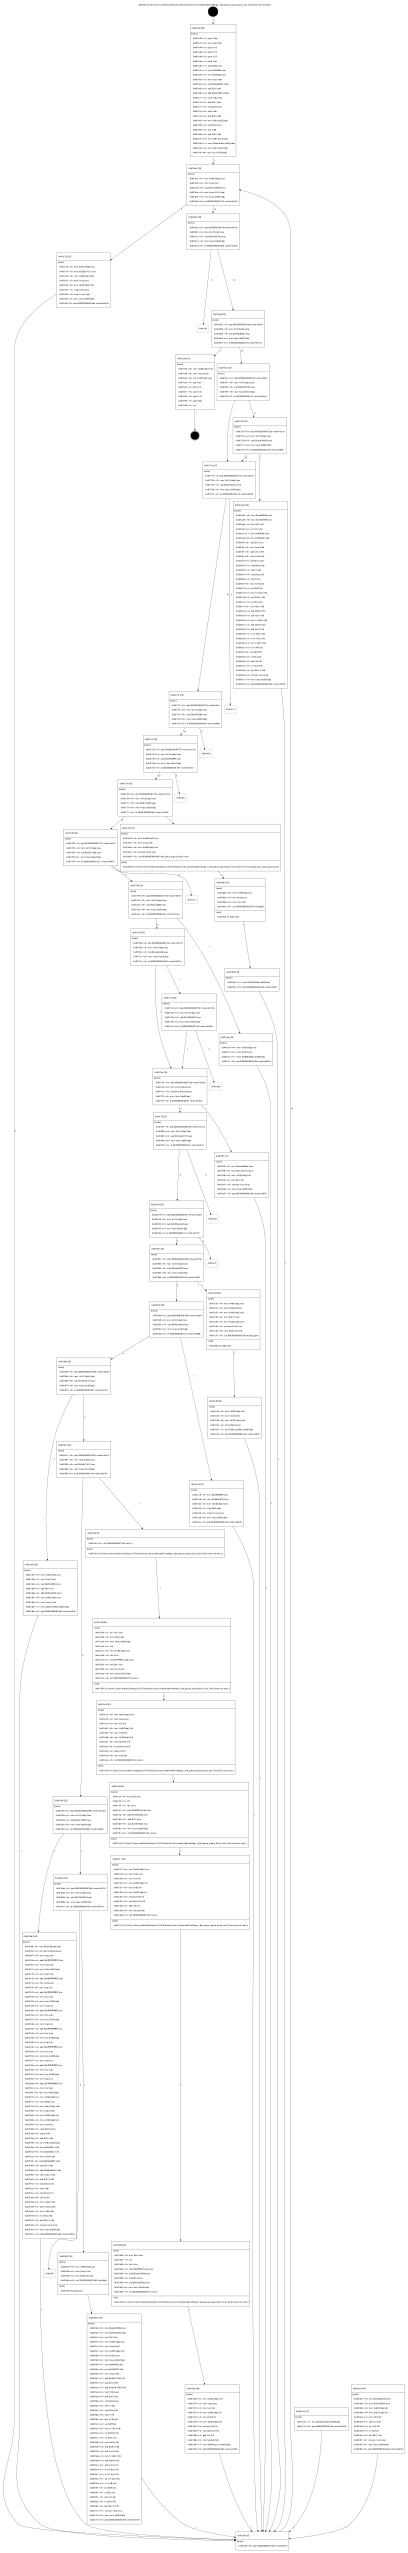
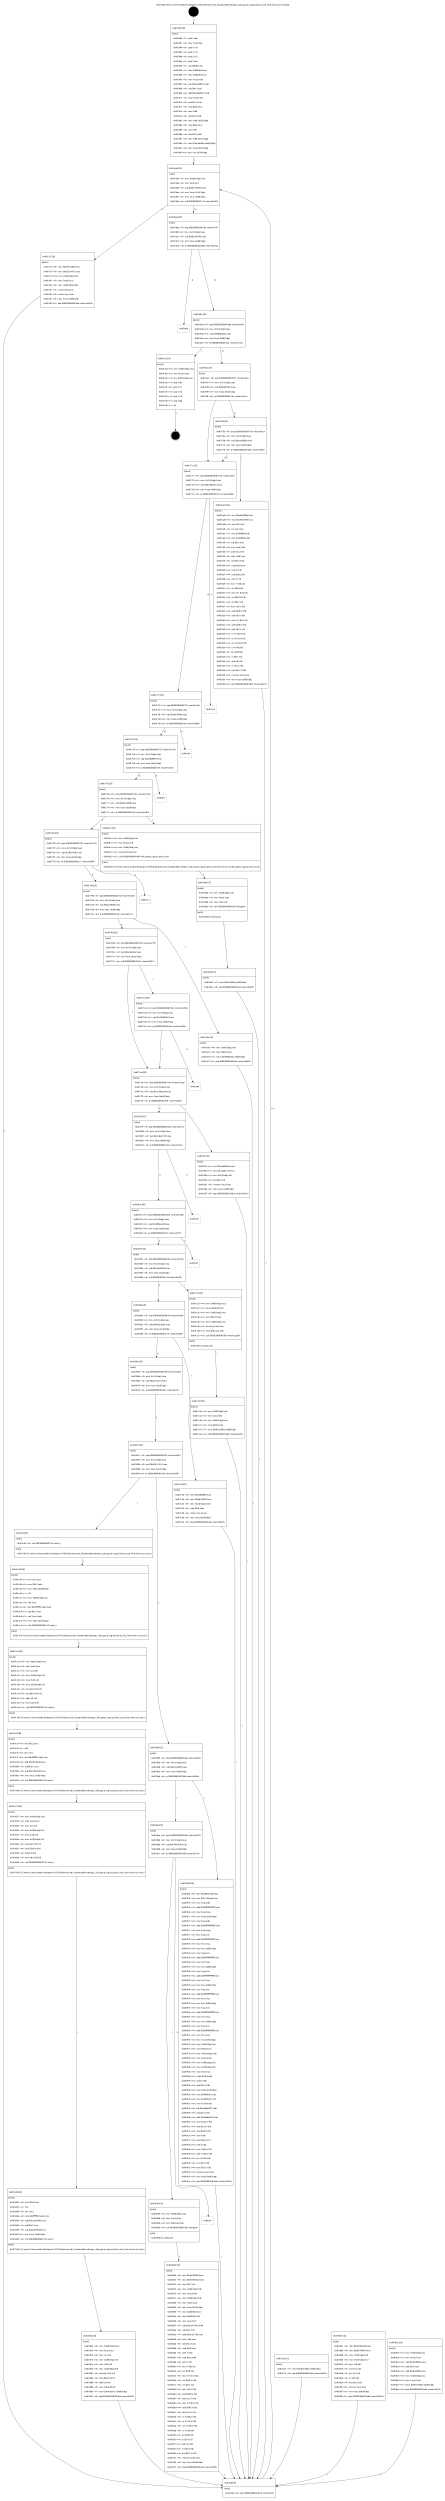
edge "0x401863 [25]" -> "0x401d9c [39]": removed, label "1"
